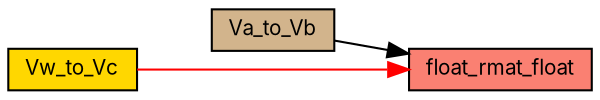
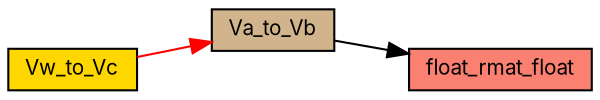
edge "Vw_to_Vc" -> "float_rmat_float": now "Vw_to_Vc" -> "Va_to_Vb"
